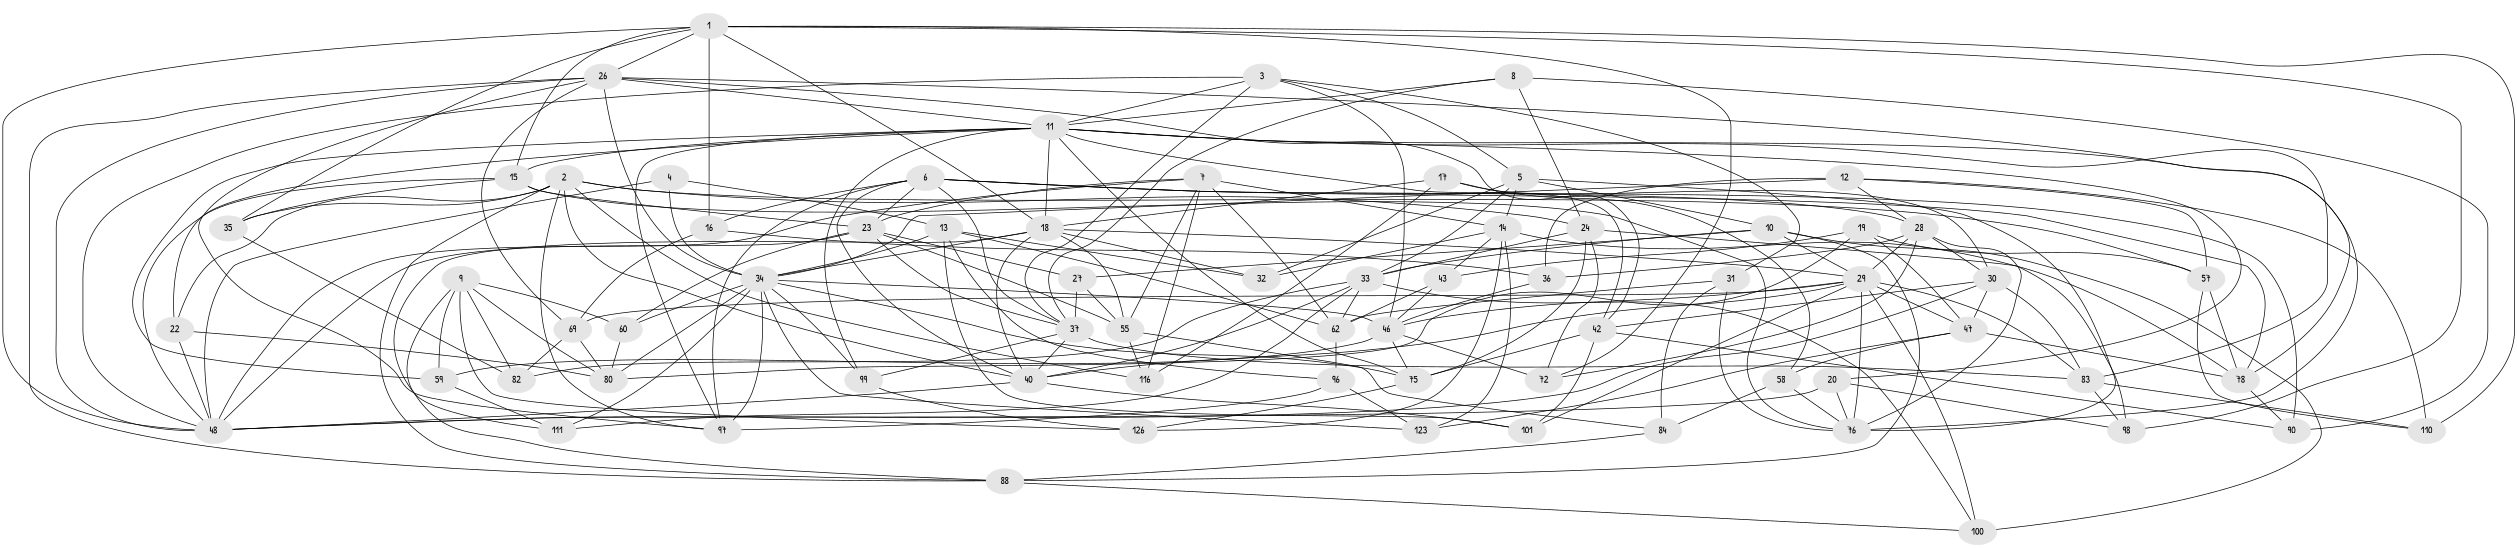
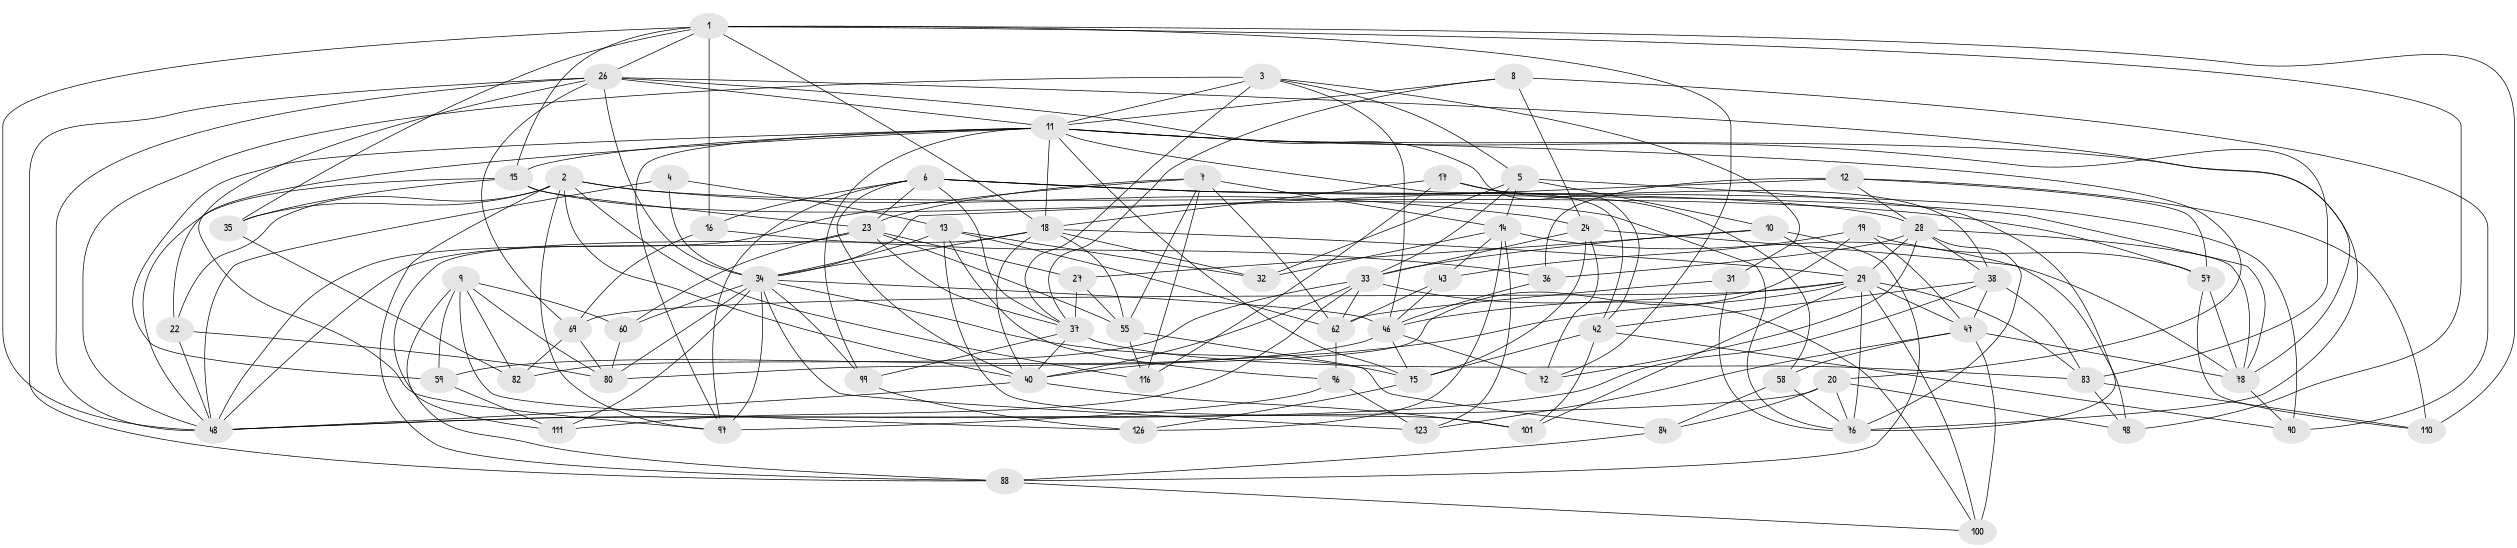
edge "28" -- "78": added
node "30": label "30" -> "38"
edge "31" -- "84": now "20" -- "84"
edge "10" -- "100": now "47" -- "100"
